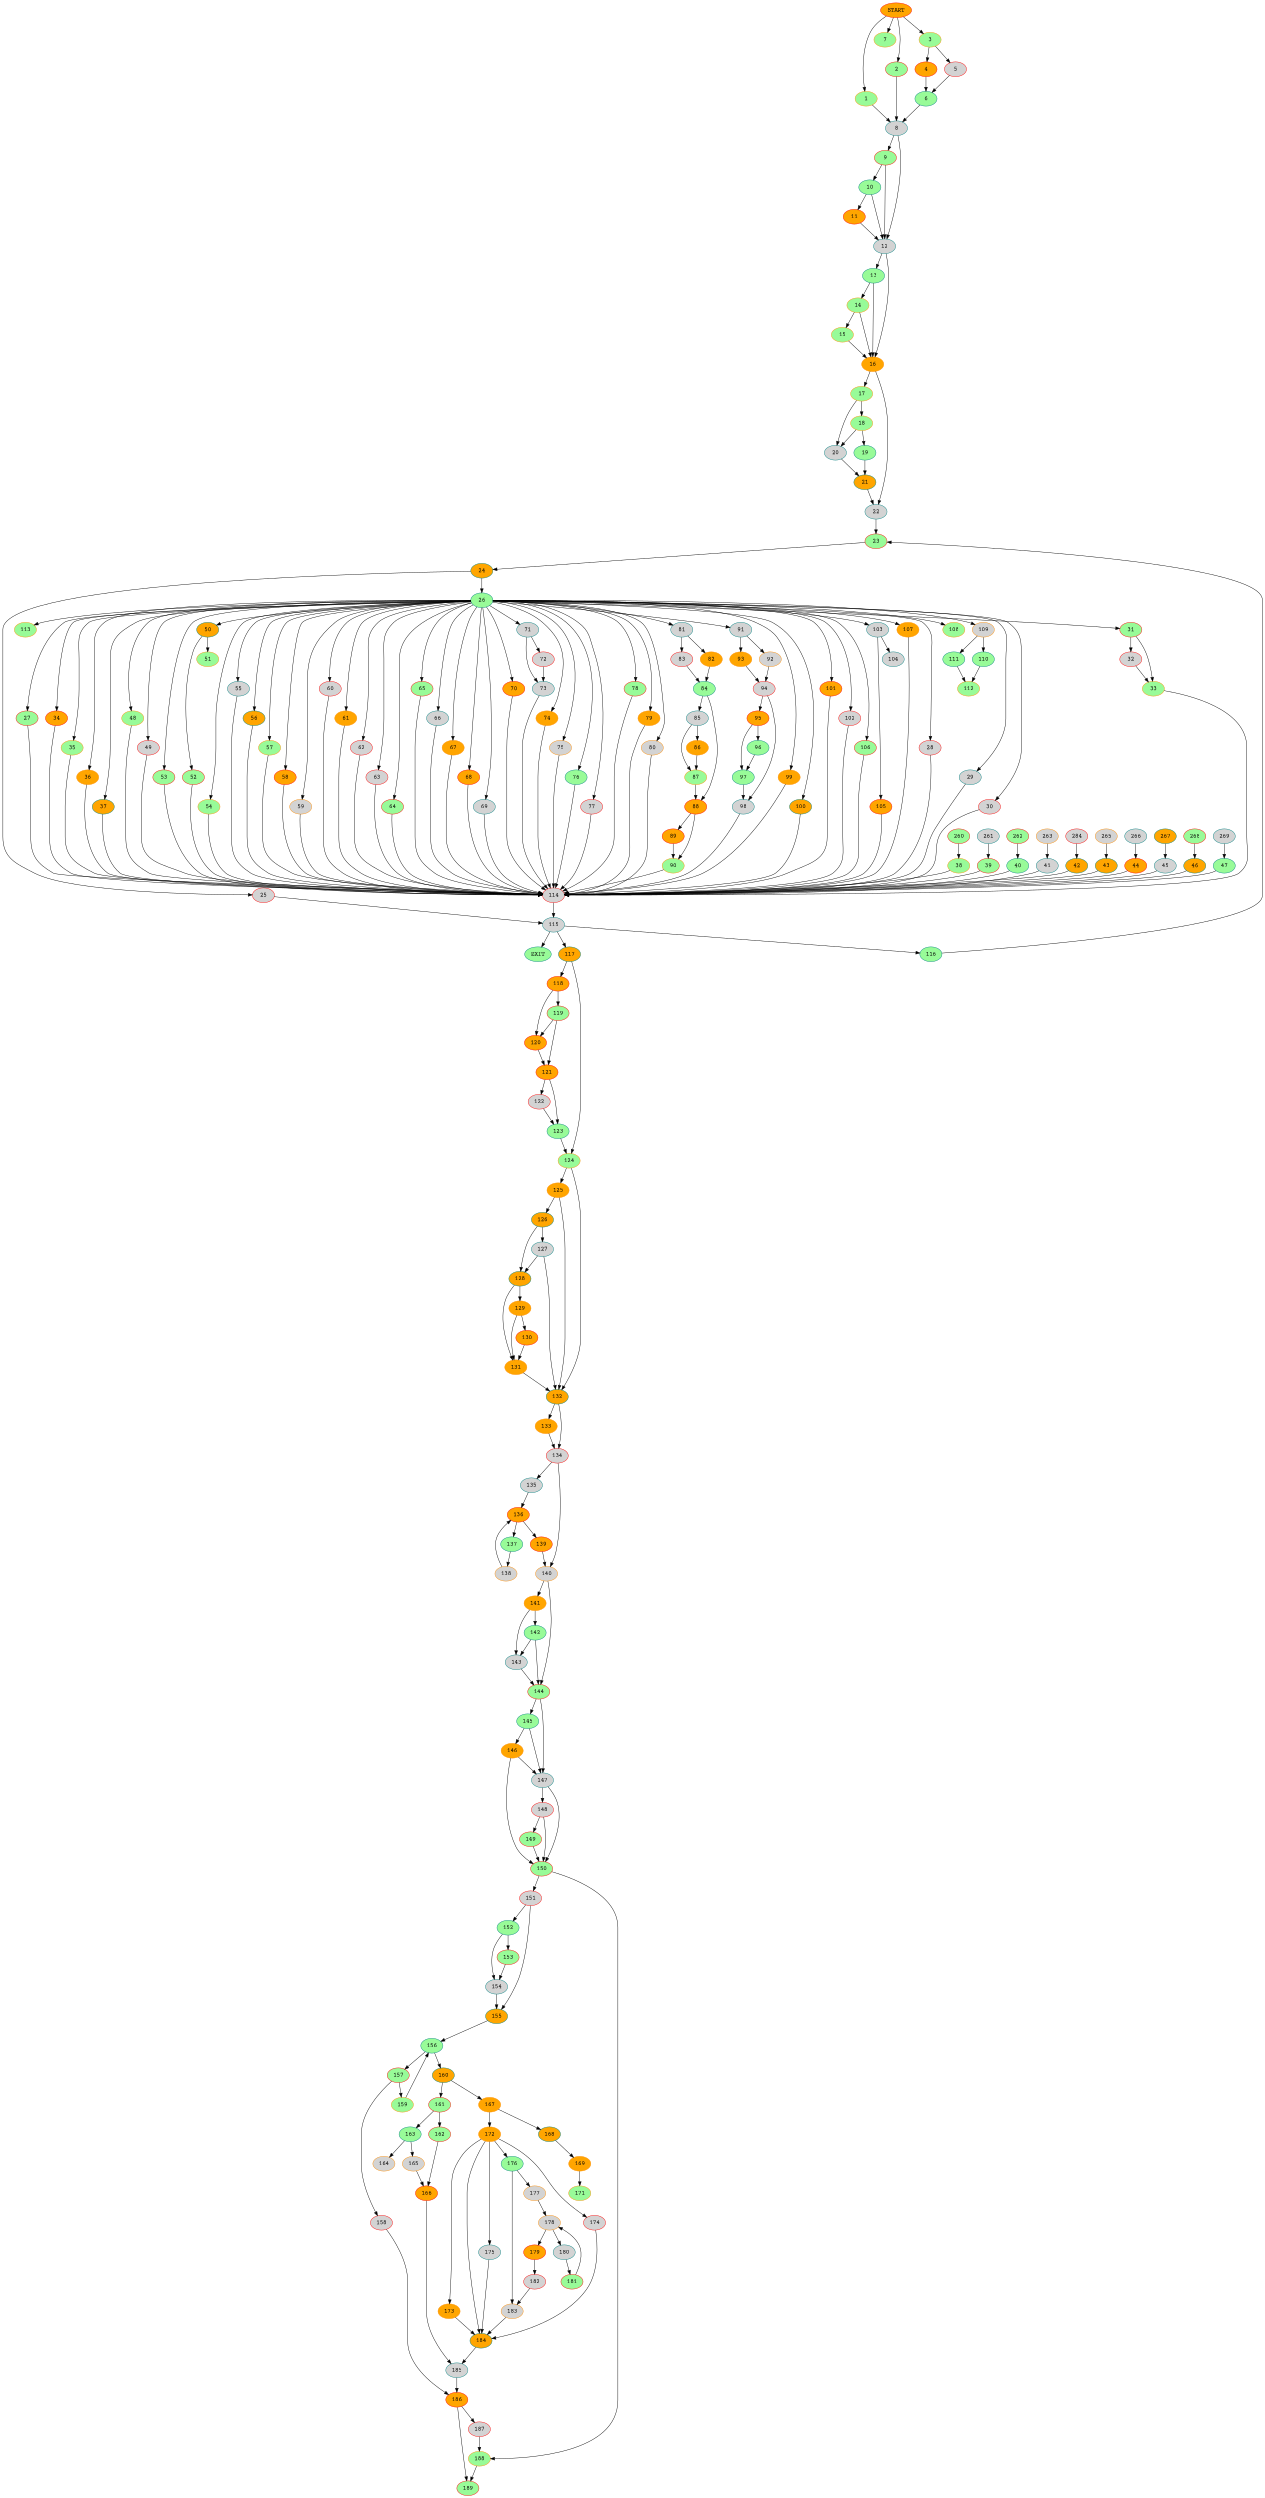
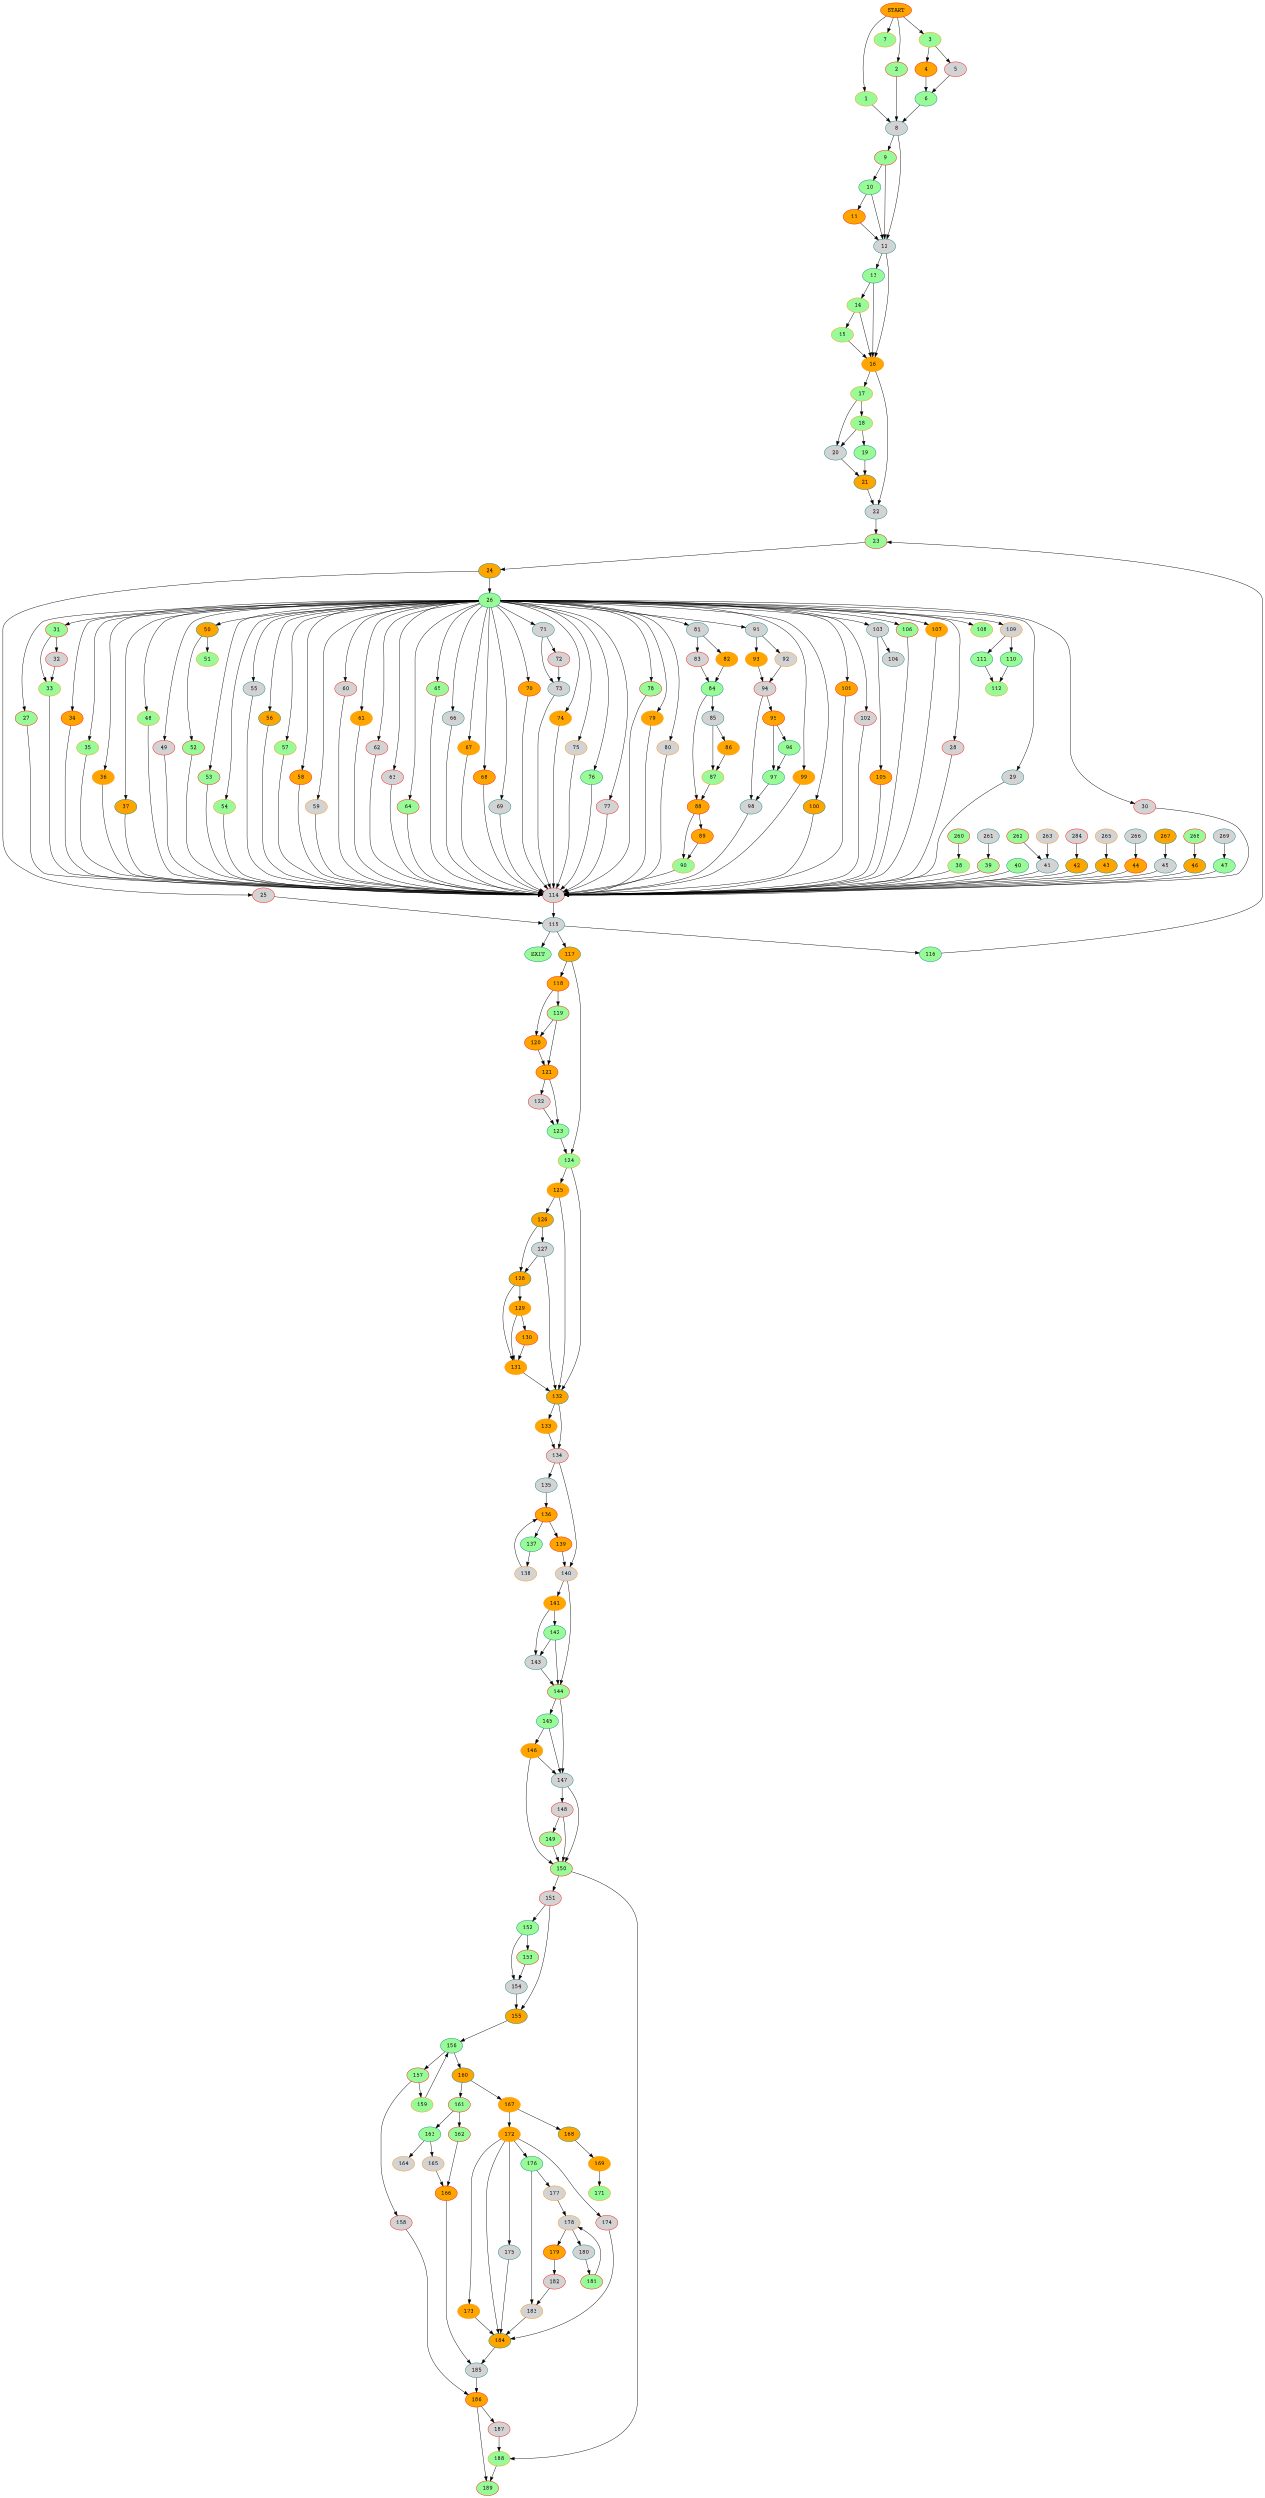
node "113": removed
edge "262" -> "40": now "262" -> "41"
